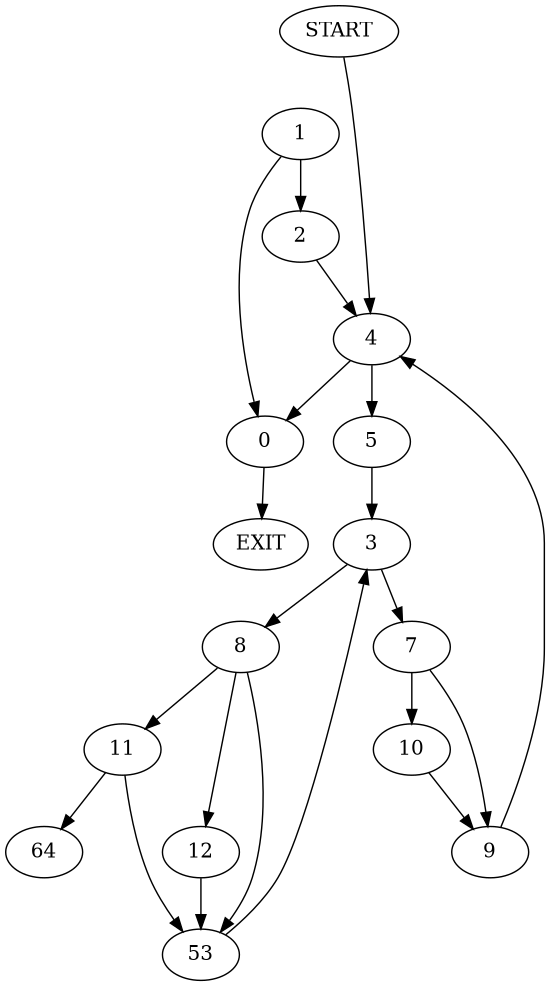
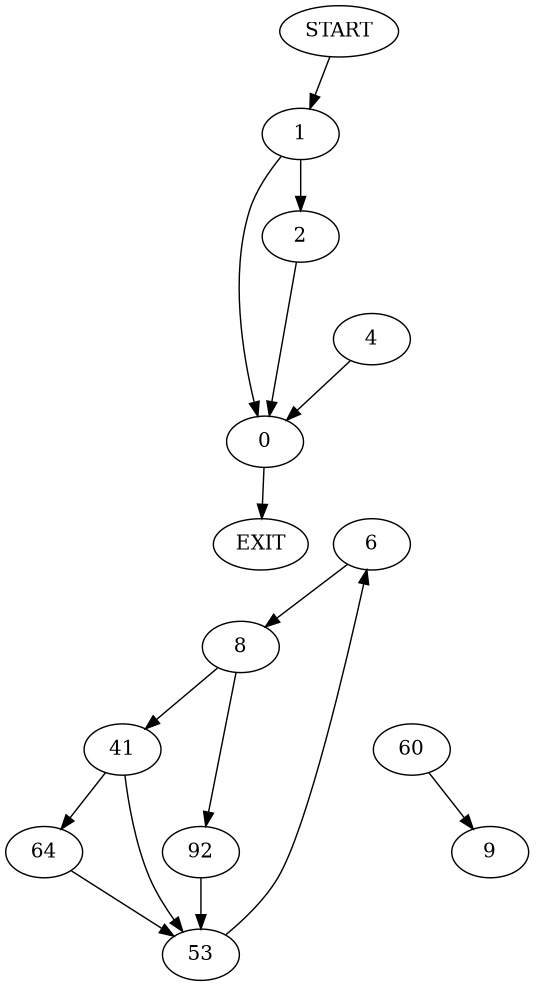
edge "START" -> "4": now "START" -> "1"
edge "2" -> "4": now "2" -> "0"
node "5": removed
node "3": label "3" -> "6"
edge "9" -> "4": removed
node "7": removed
node "11": label "11" -> "41"
node "10": label "10" -> "60"
edge "8" -> "53": now "64" -> "53"
node "12": label "12" -> "92"
